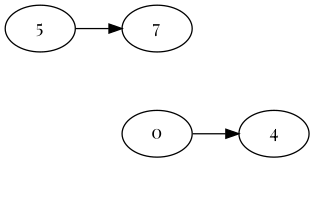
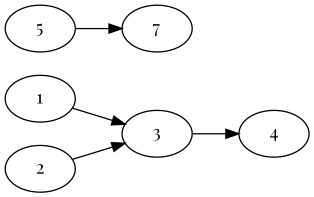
node "1": added
node "0": label "0" -> "3"
node "2": added
